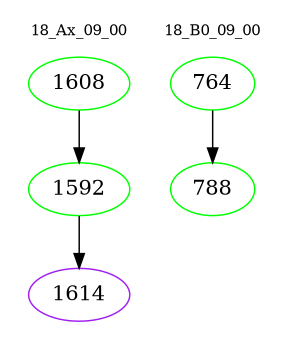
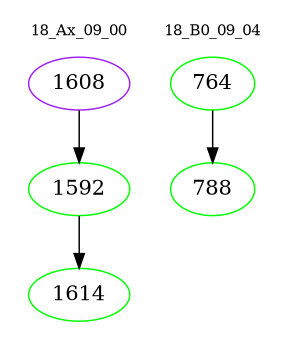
cluster "18_B0_09_00": label "18_B0_09_00" -> "18_B0_09_04"
node "1608": color green -> purple
node "1614": color purple -> green
